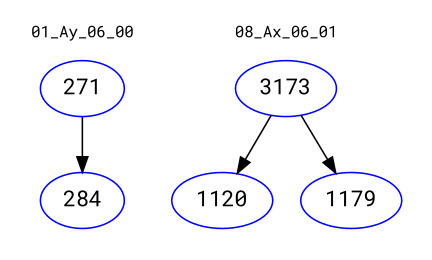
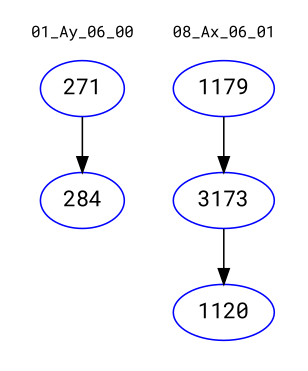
edge "3173" -> "1179": reversed
